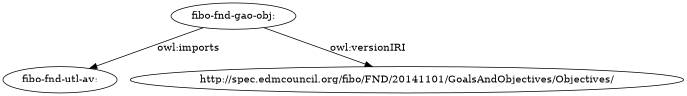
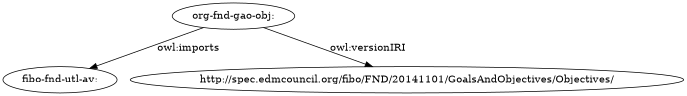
node "fibo-fnd-gao-obj:": label "fibo-fnd-gao-obj:" -> "org-fnd-gao-obj:"
